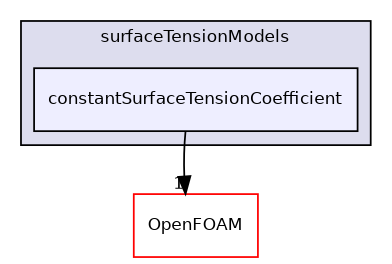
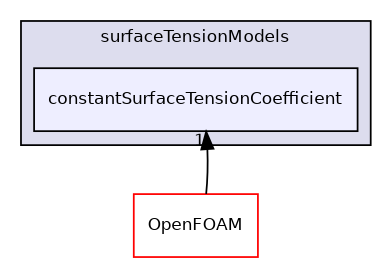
edge "constantSurfaceTensionCoefficient" -> "OpenFOAM": reversed
